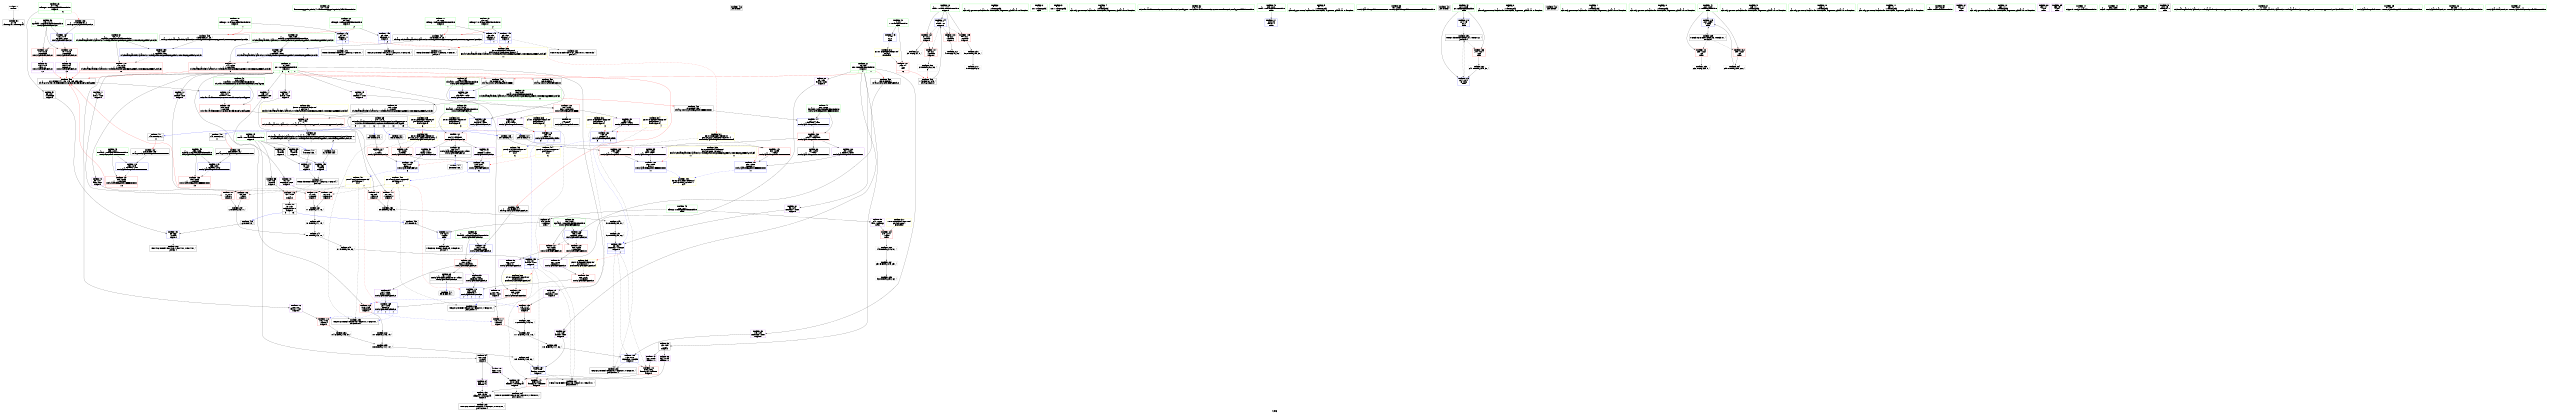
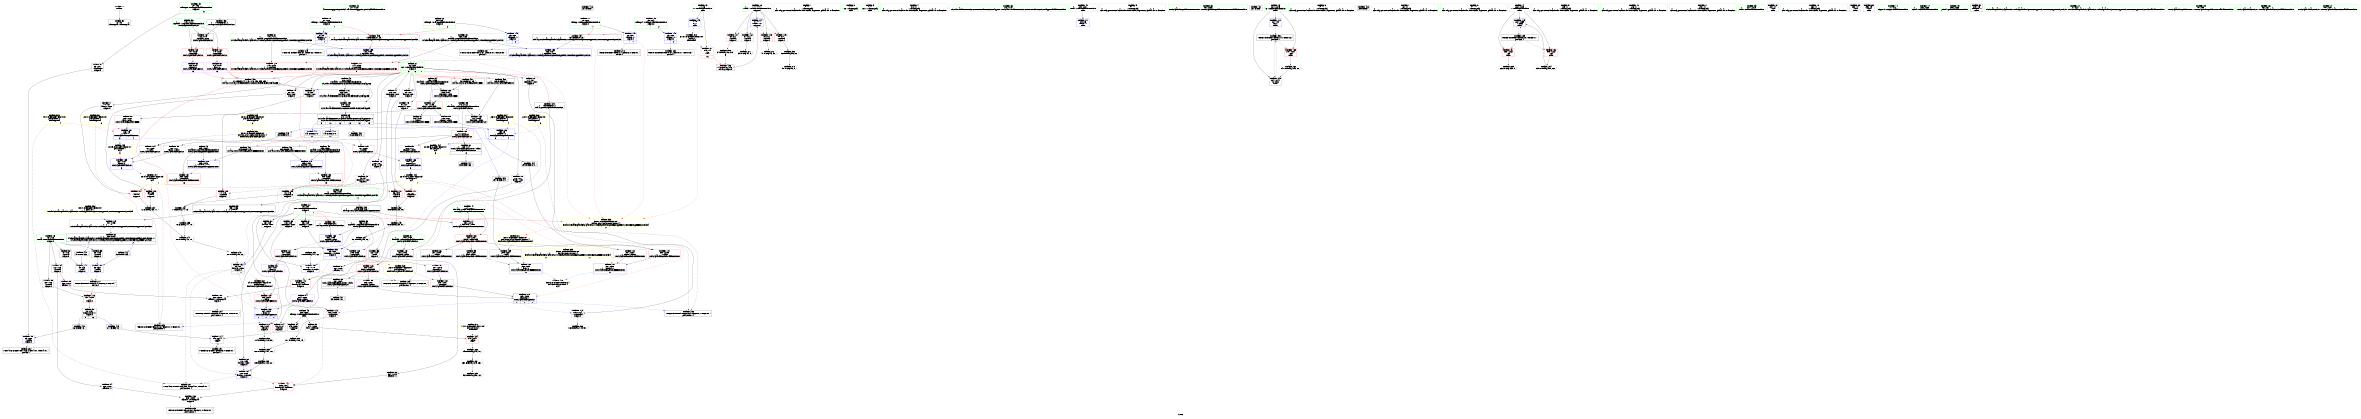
edge "NodeID: 102" -> "NodeID: 104": now "NodeID: 16" -> "NodeID: 104"
edge "NodeID: 22" -> "NodeID: 431": now "NodeID: 22" -> "NodeID: 336"
node "NodeID: 48": text "_ZNSt4cur2IiiLb1EEEOT_OT0_" -> "_ZNSt4pairIiiEC2IiiLb1EEEOT_OT0_"
node "NodeID: 254": removed
